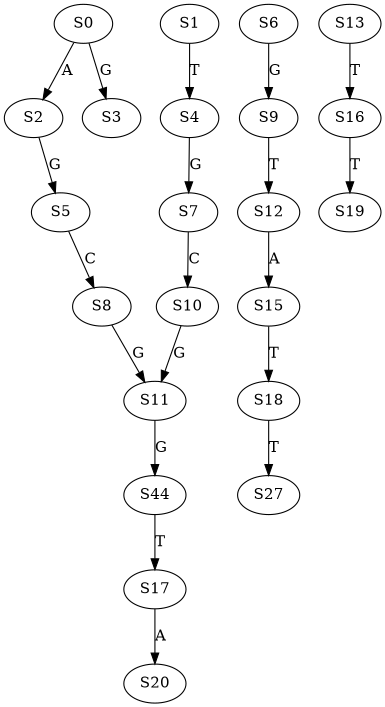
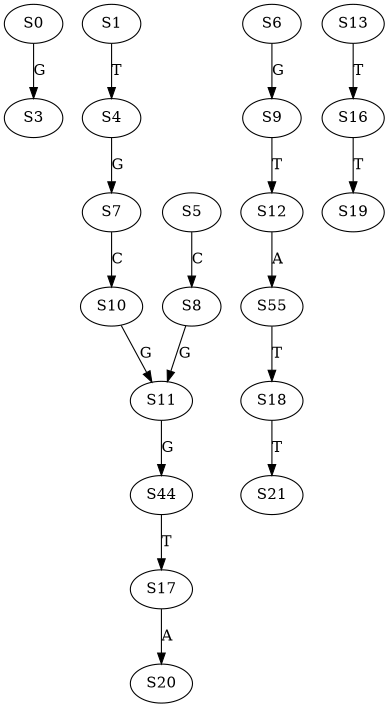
node "S2": removed
node "S15": label "S15" -> "S55"
node "S27": label "S27" -> "S21"
